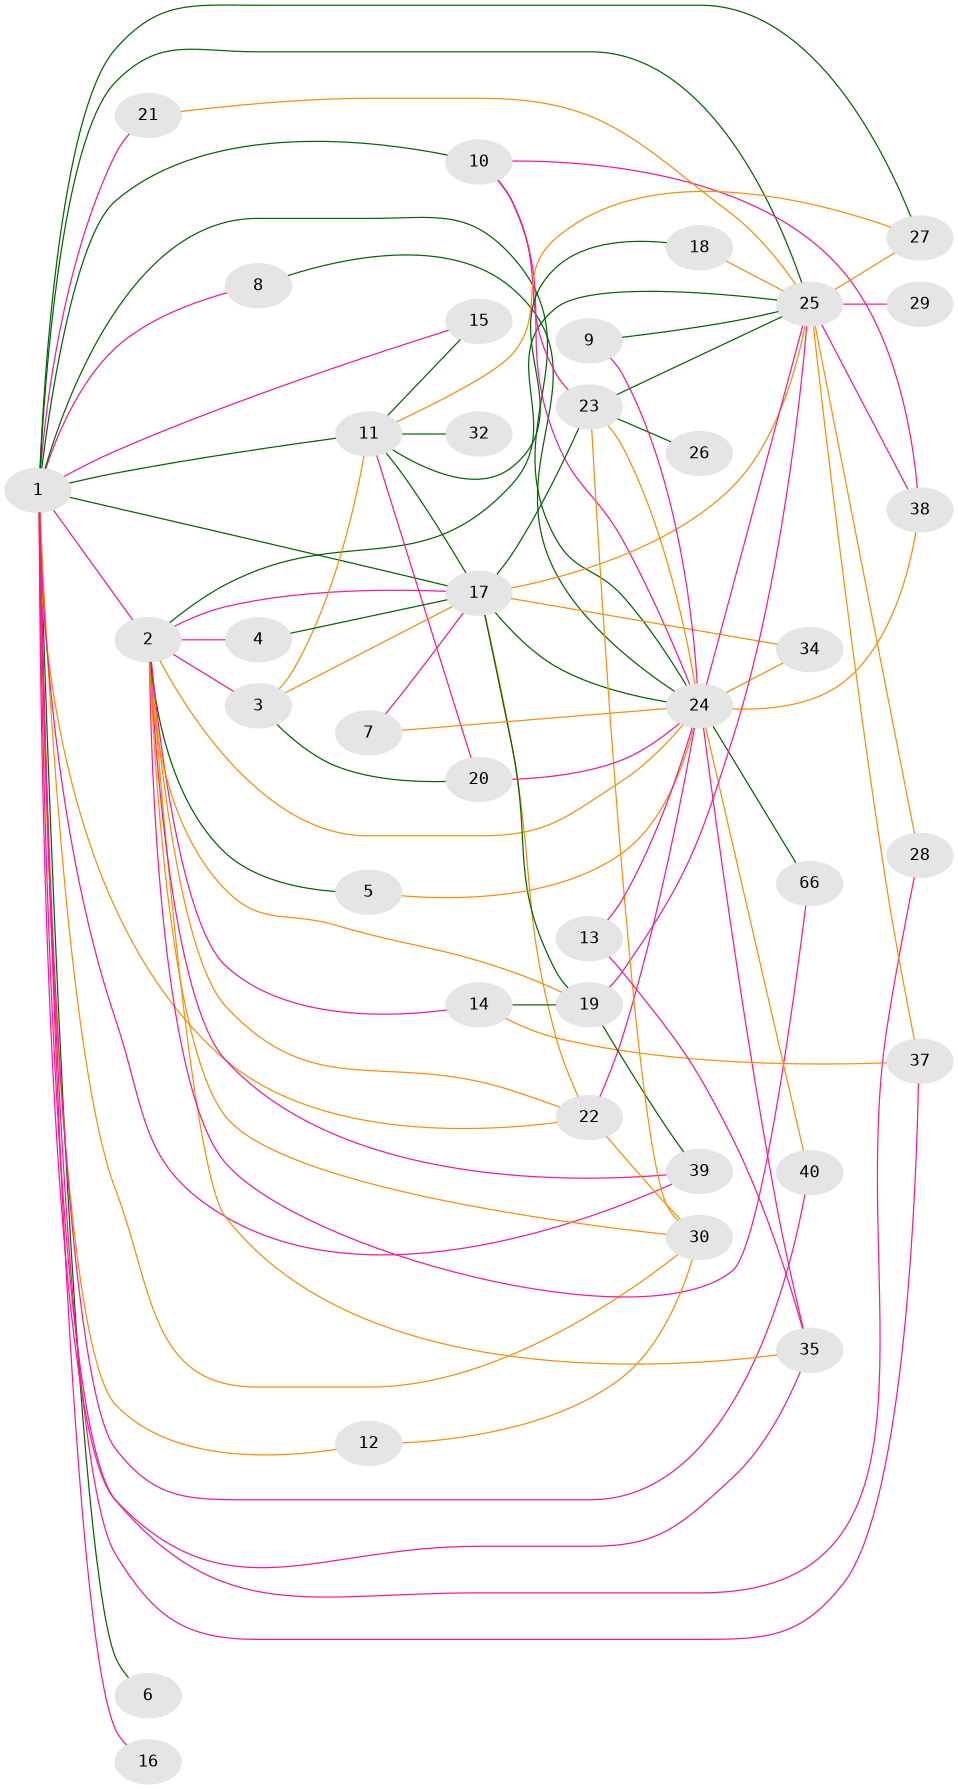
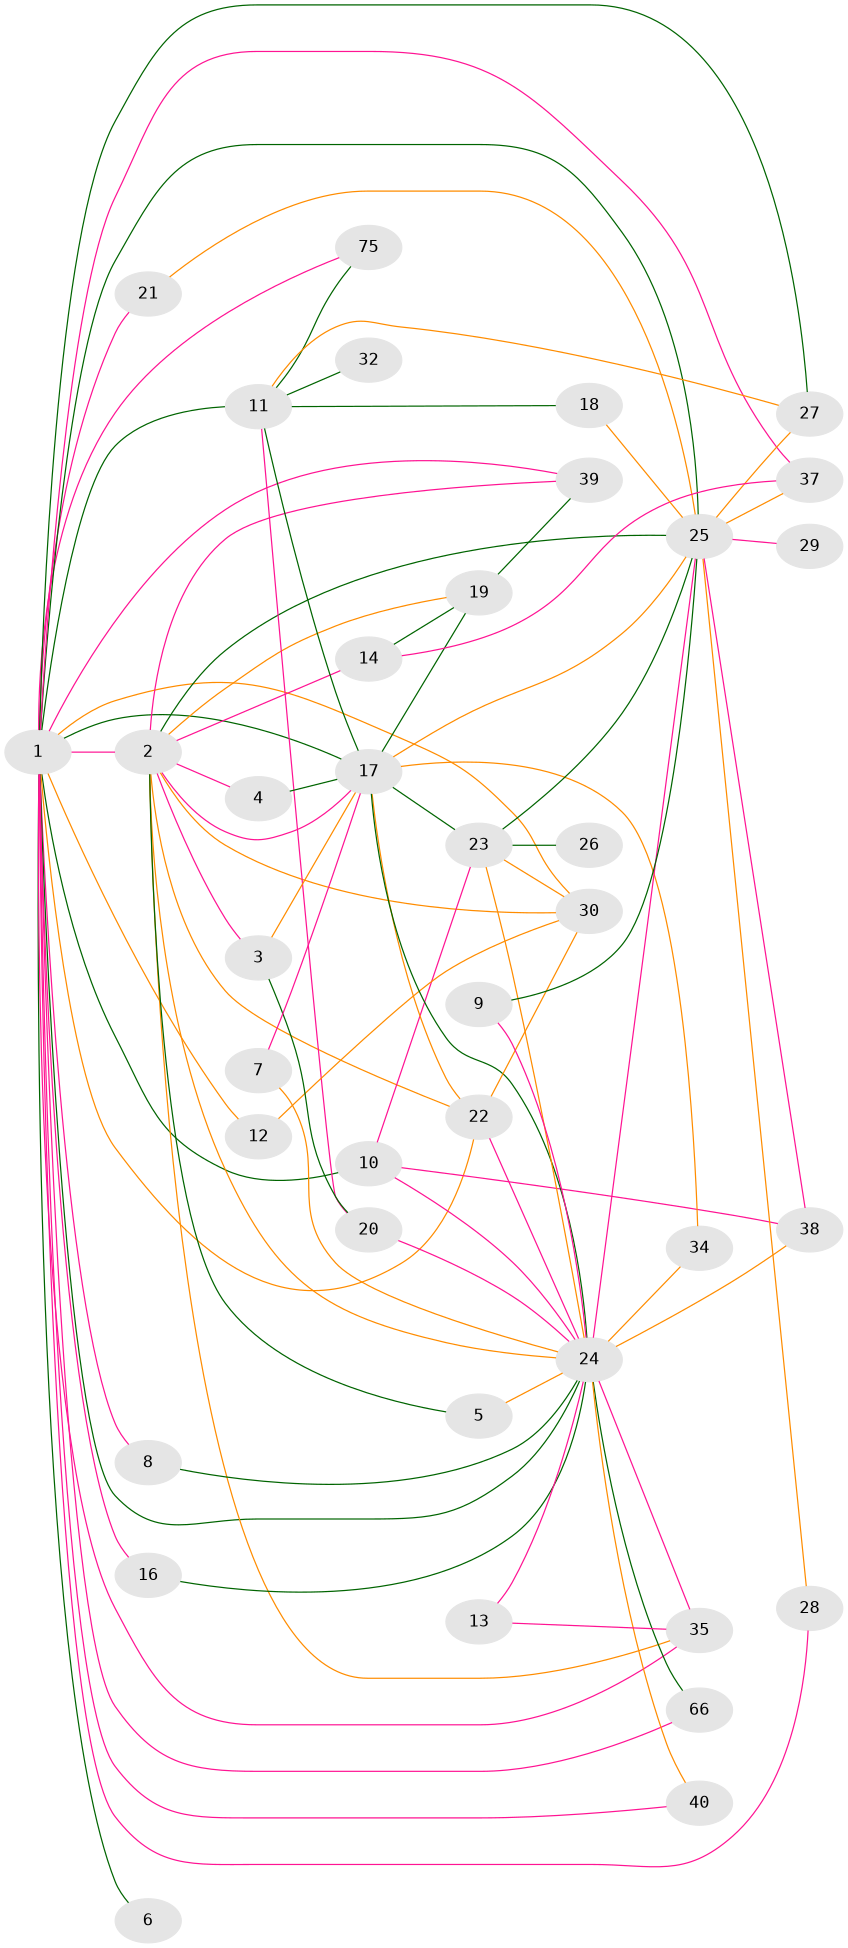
node "15": label "15" -> "75"
edge "11" -- "3": removed
edge "25" -- "19": removed
edge "14" -- "37": color darkorange -> deeppink
edge "2" -- "66": now "1" -- "66"
edge "24" -- "16": added
